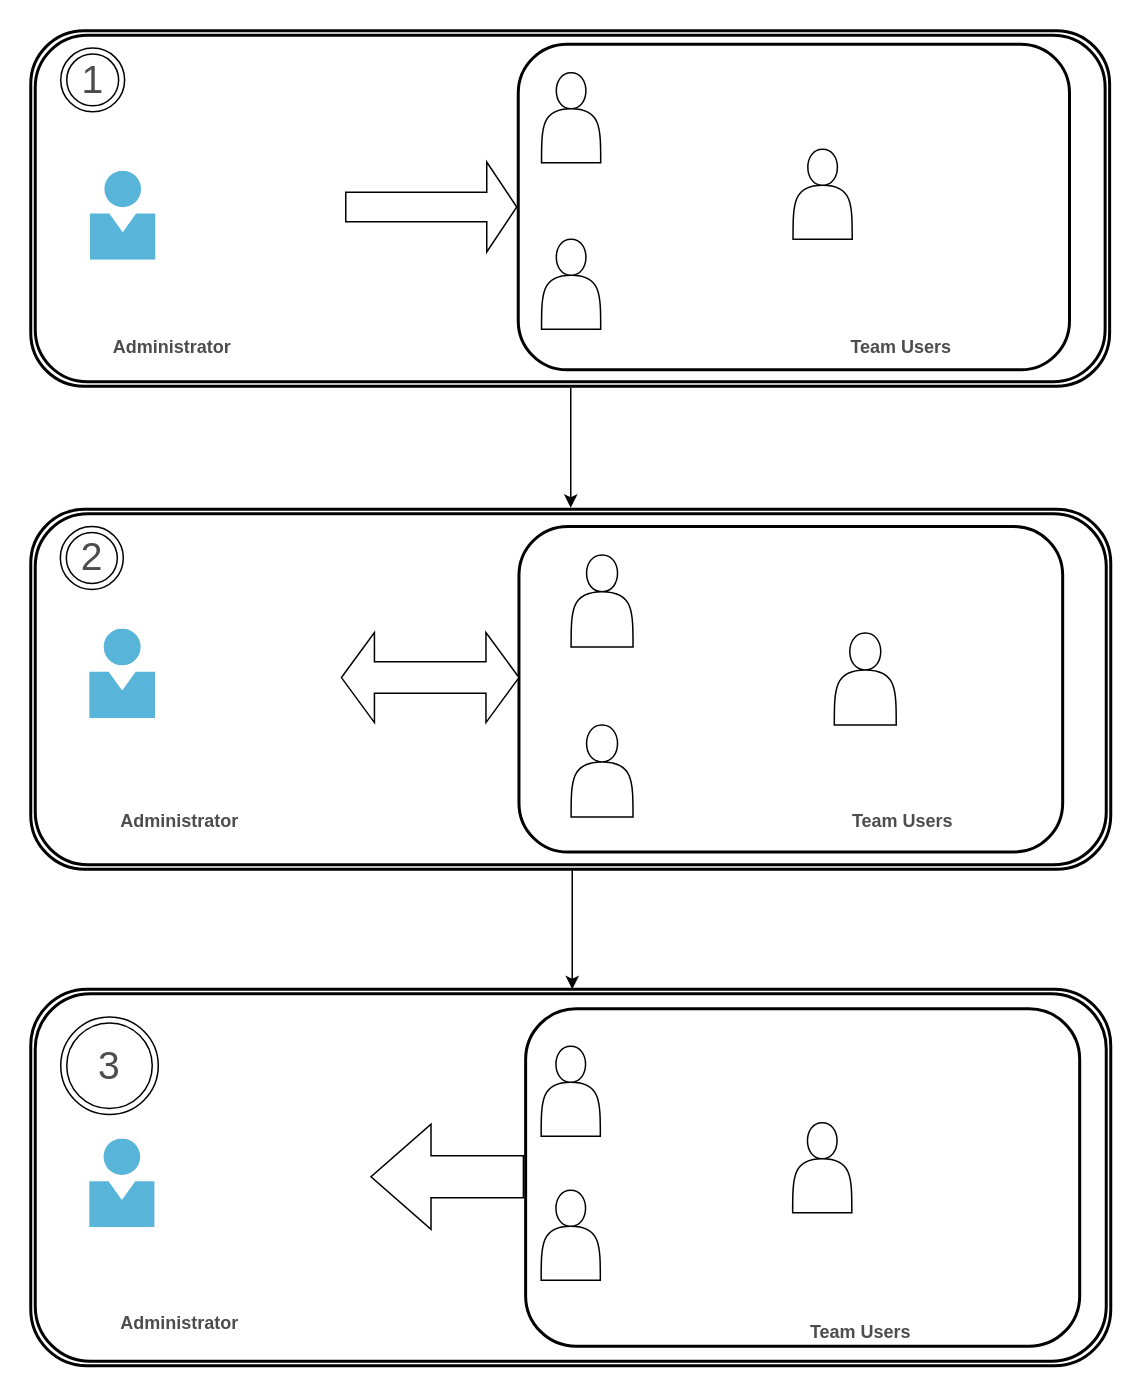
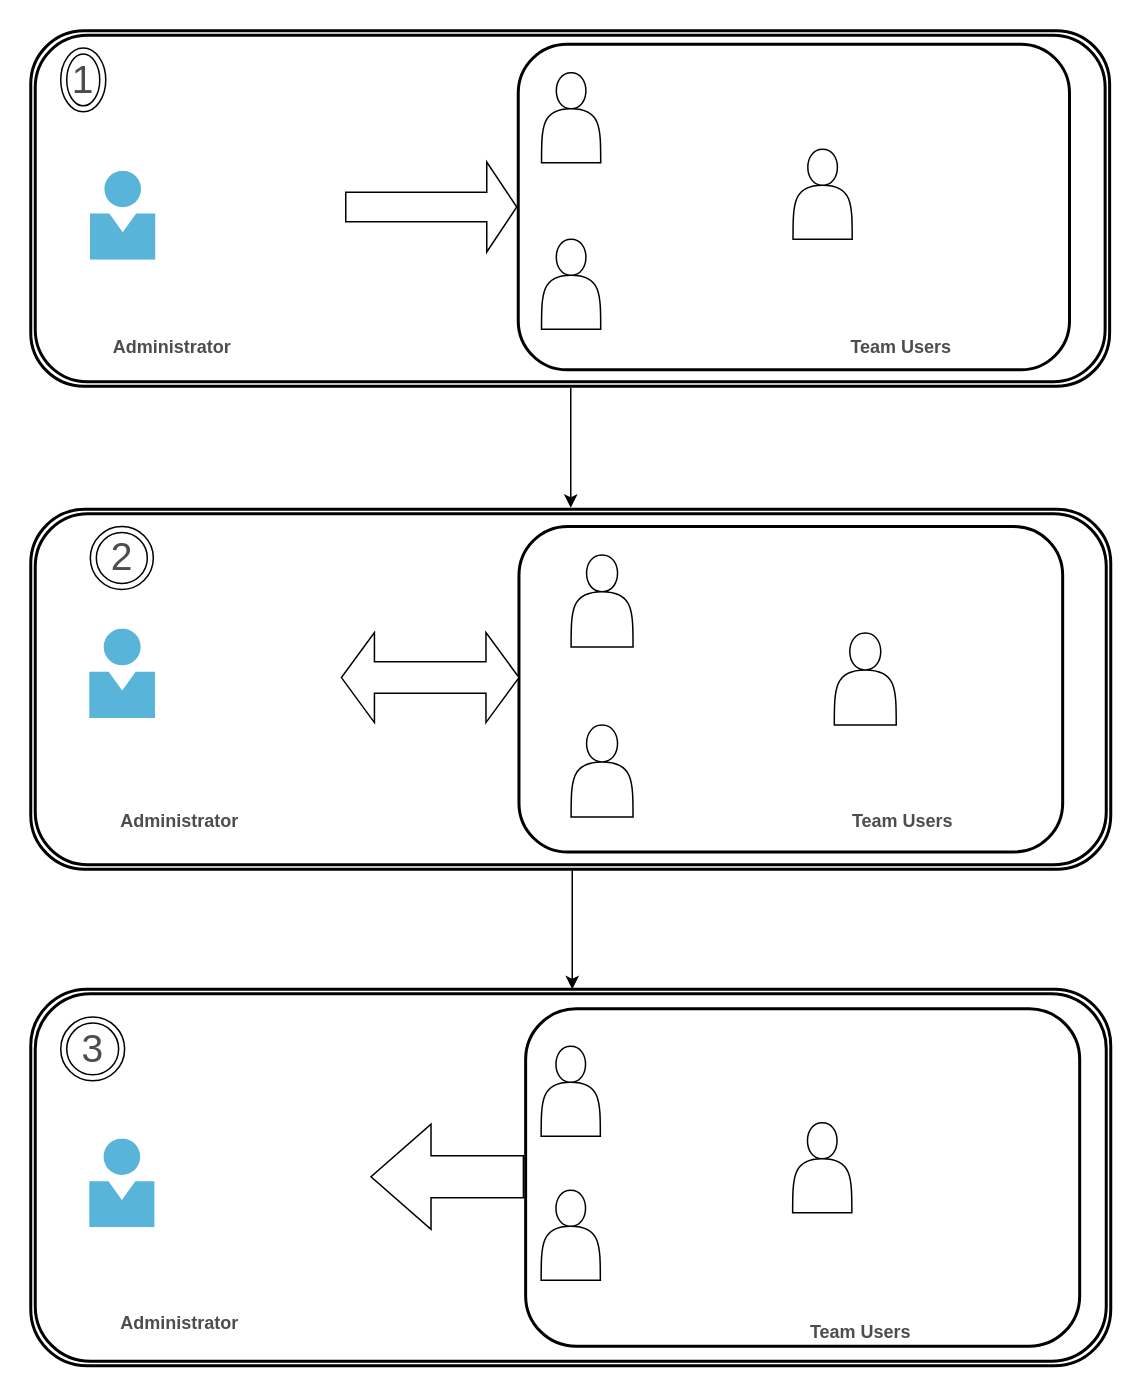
node "1": size 64x64 -> 45x64
node "2": moved (92, 558) -> (122, 558)
node "3": size 98x98 -> 64x64
